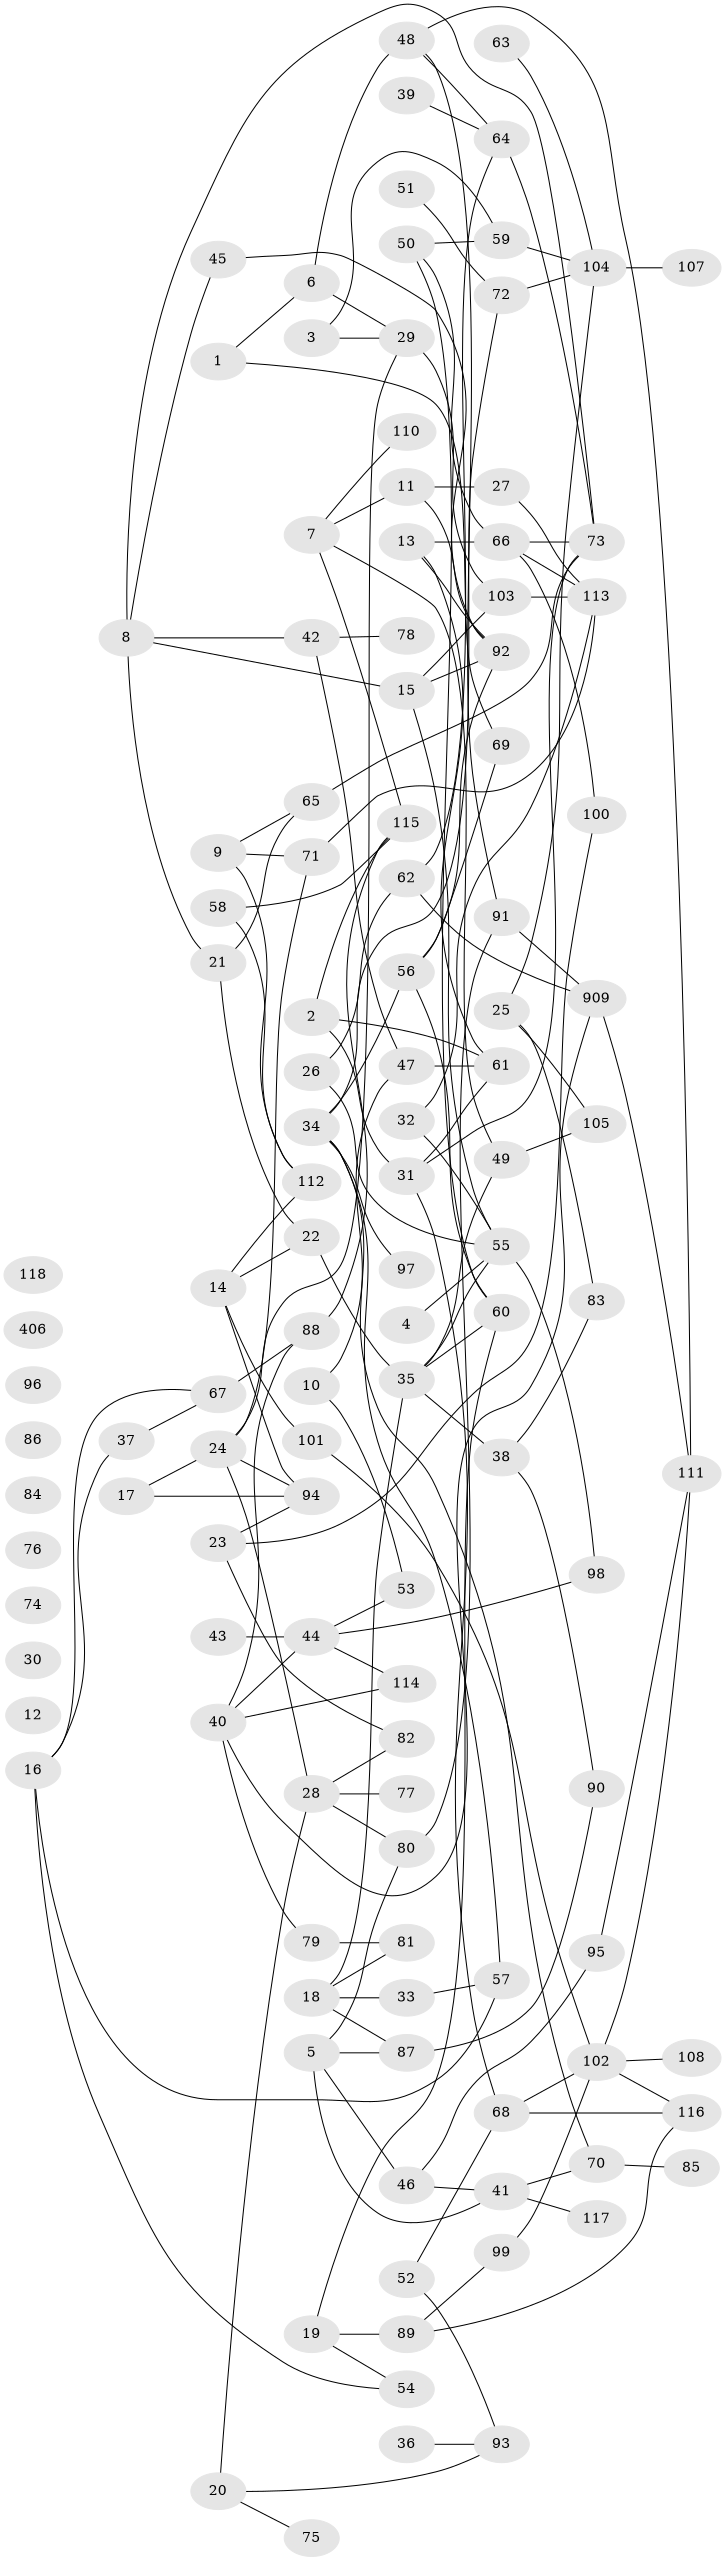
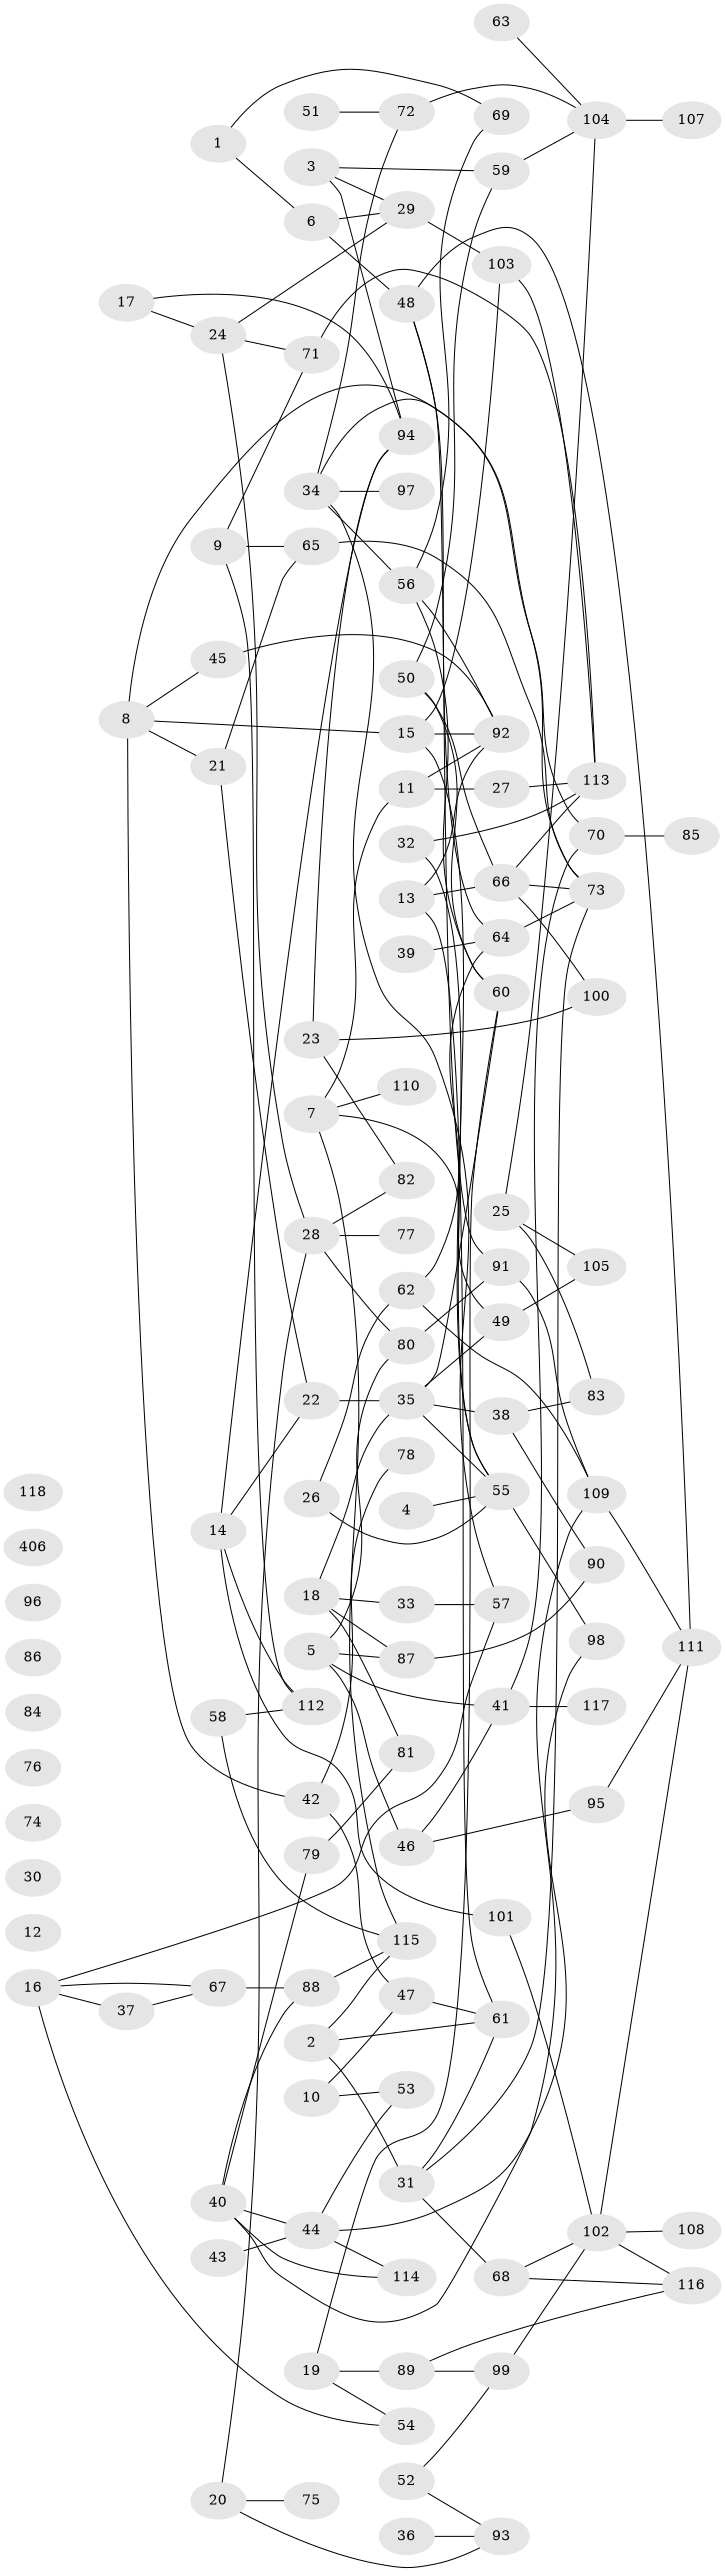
node "909": label "909" -> "109"
edge "24" -- "94": now "3" -- "94"
edge "68" -- "52": now "99" -- "52"
